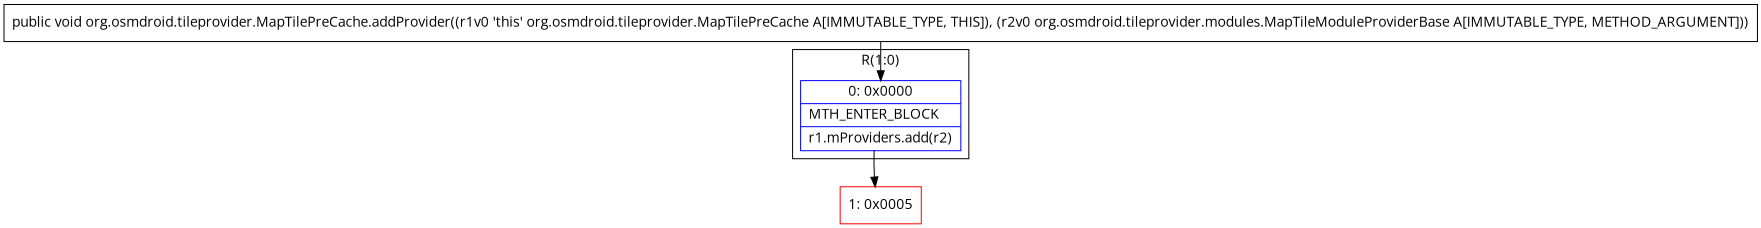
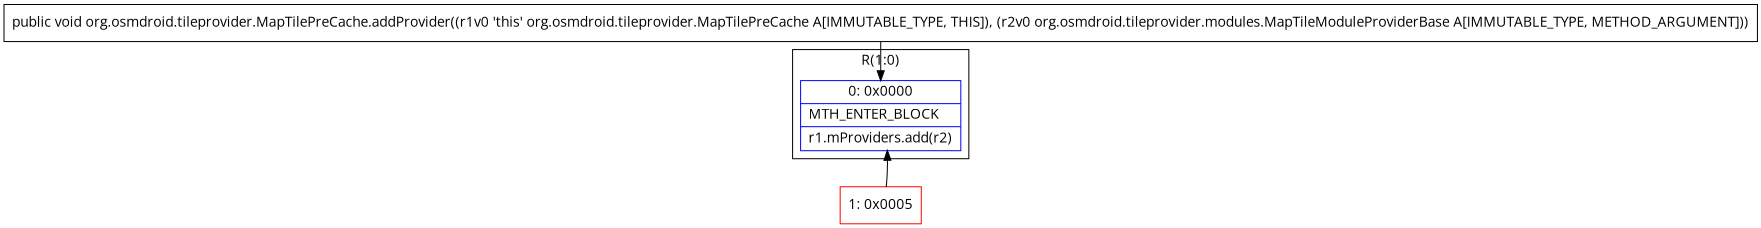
edge "0: 0x0000" -> "1: 0x0005": reversed
